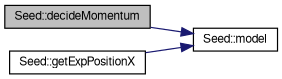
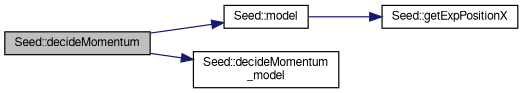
edge "Seed::getExpPositionX" -> "Seed::model": reversed
node "Seed::decideMomentum _model": added
